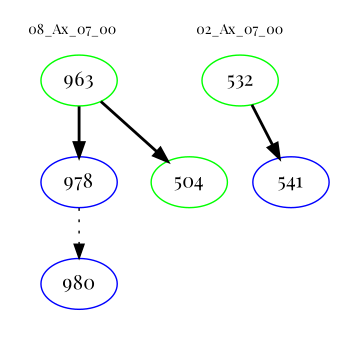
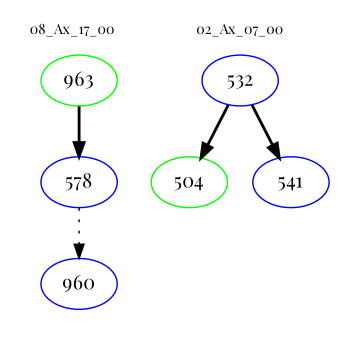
cluster "08_Ax_07_00": label "08_Ax_07_00" -> "08_Ax_17_00"
node "532": color green -> blue
edge "963" -> "504": now "532" -> "504"
node "978": label "978" -> "578"
node "980": label "980" -> "960"
